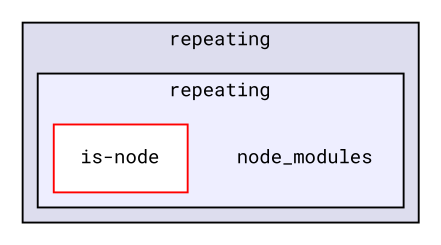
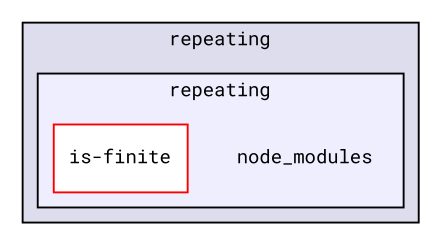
node "is-node": label "is-node" -> "is-finite"
